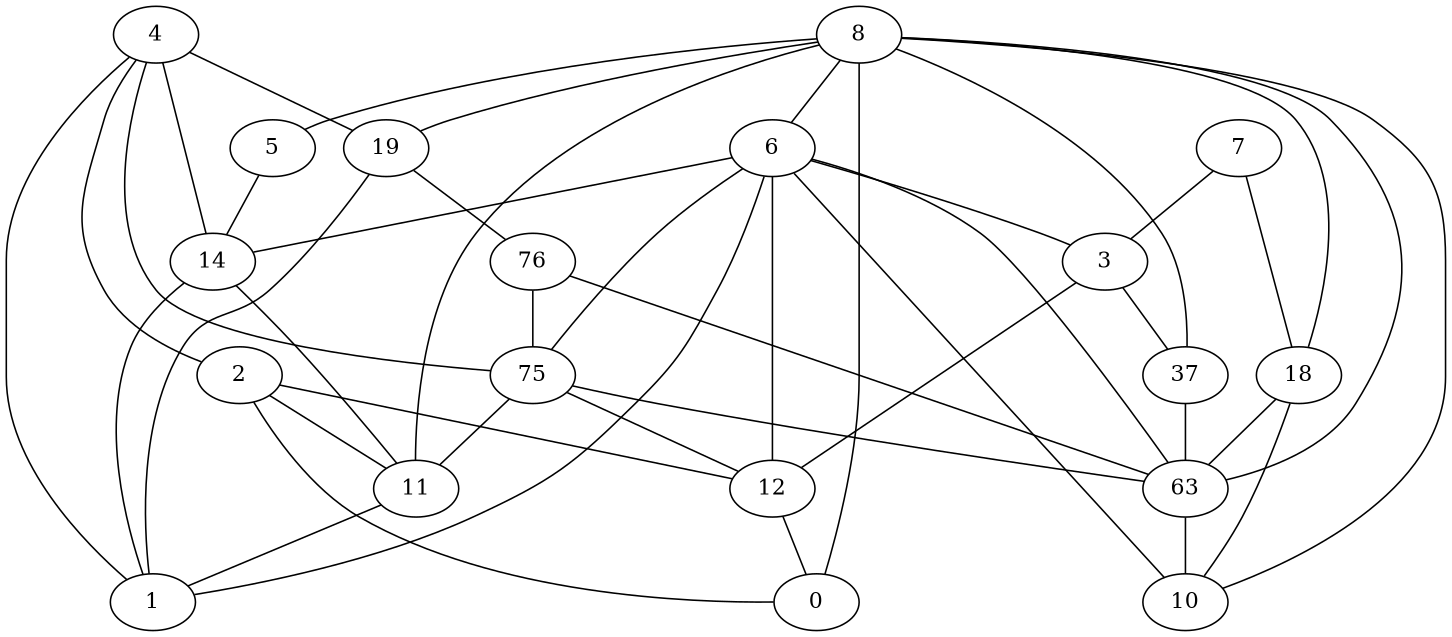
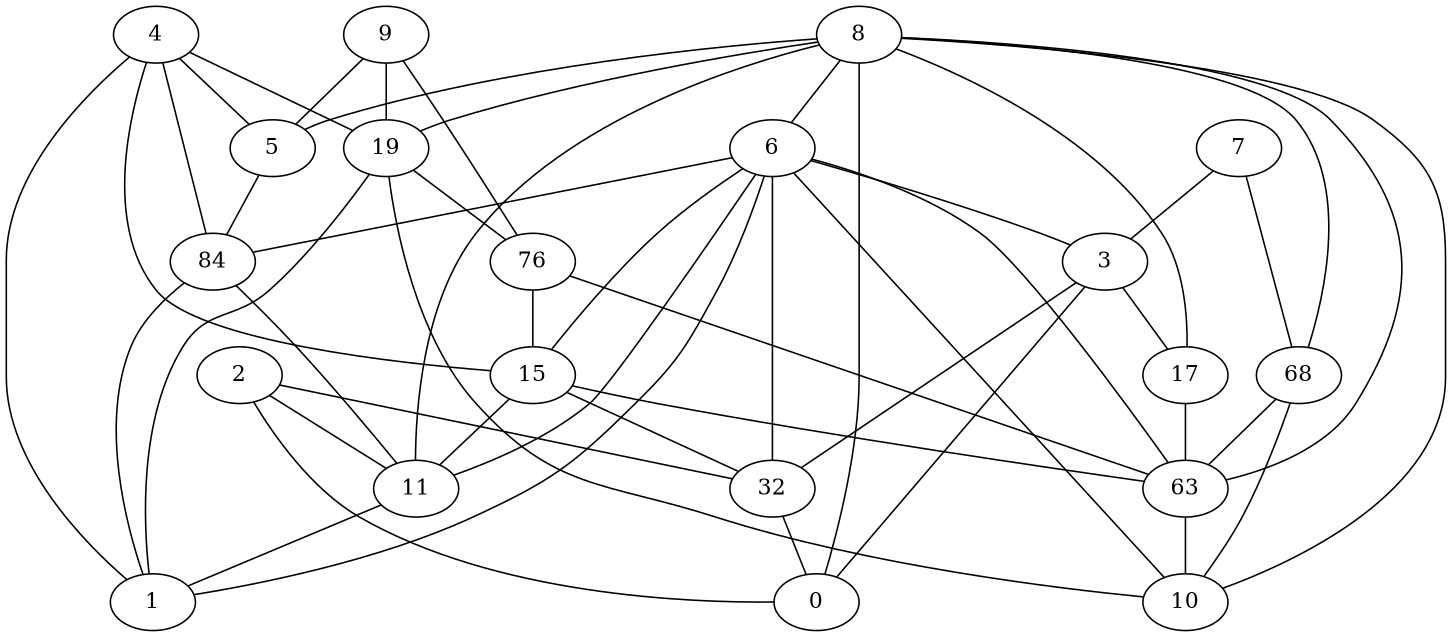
node "9": added
edge "4" -- "2": now "4" -- "5"
node "14": label "14" -> "84"
edge "6" -- "11": added
node "75": label "75" -> "15"
node "37": label "37" -> "17"
node "18": label "18" -> "68"
edge "3" -- "0": added
node "12": label "12" -> "32"
edge "19" -- "10": added
